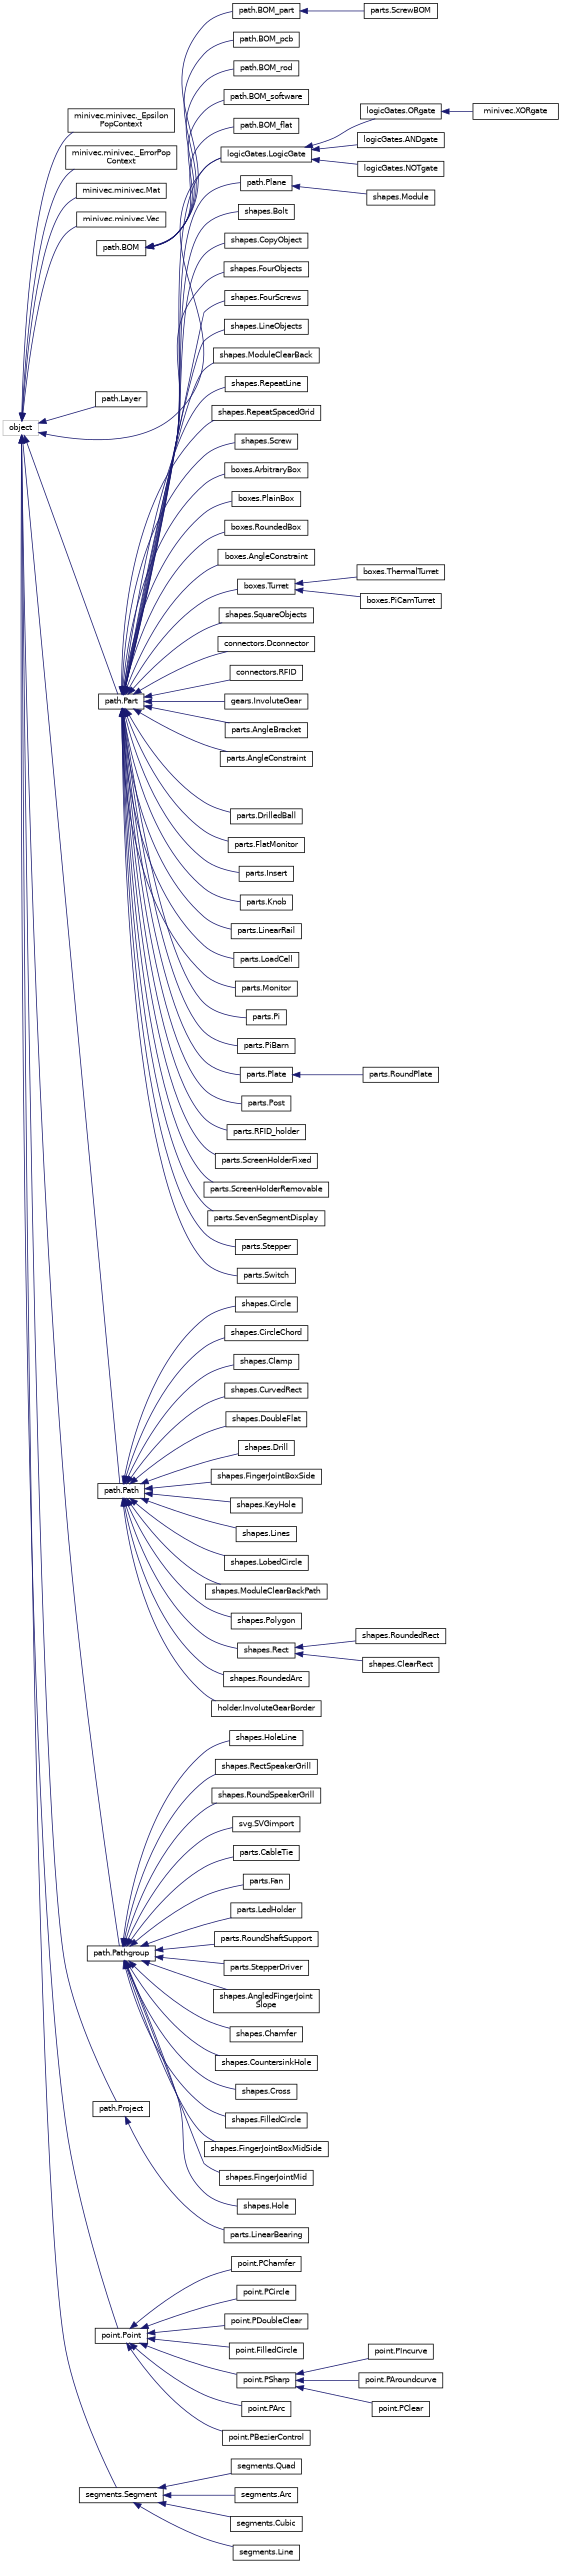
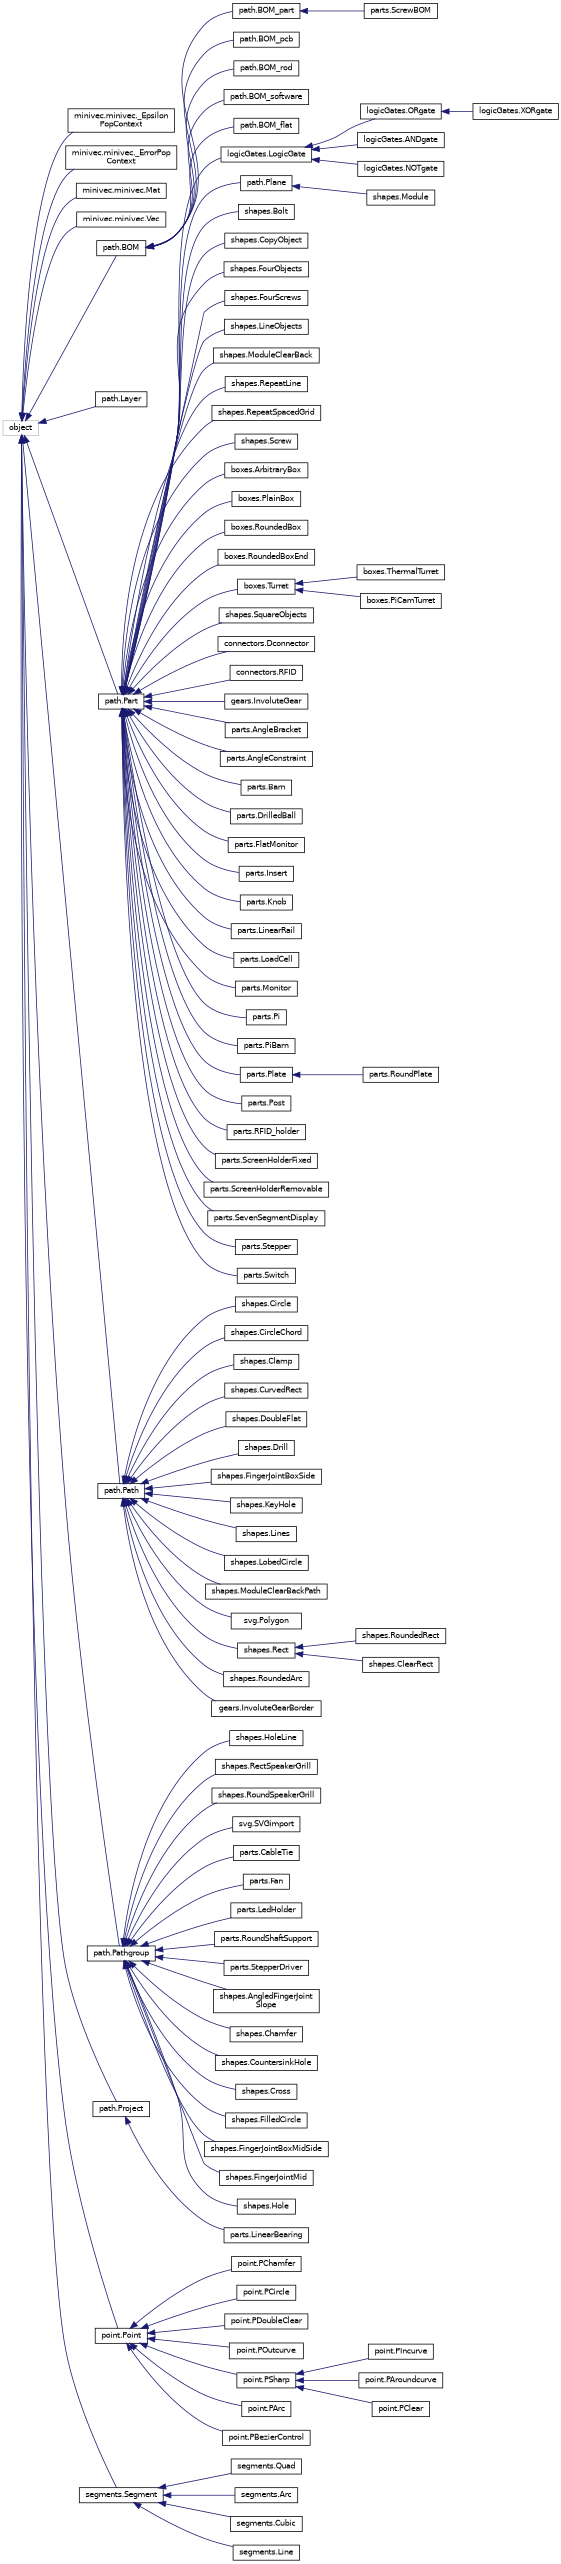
node "minivec.XORgate": label "minivec.XORgate" -> "logicGates.XORgate"
edge "logicGates.LogicGate" -> "object": now "path.BOM" -> "object"
node "boxes.AngleConstraint": label "boxes.AngleConstraint" -> "boxes.RoundedBoxEnd"
node "parts.Barn": added
node "shapes.Polygon": label "shapes.Polygon" -> "svg.Polygon"
node "holder.InvoluteGearBorder": label "holder.InvoluteGearBorder" -> "gears.InvoluteGearBorder"
node "point.FilledCircle": label "point.FilledCircle" -> "point.POutcurve"
